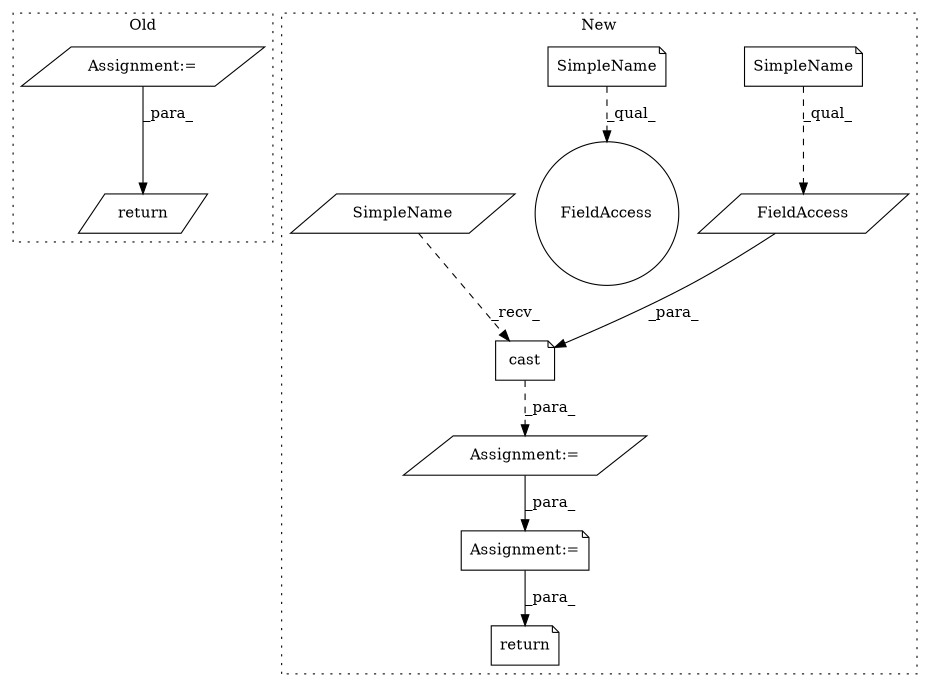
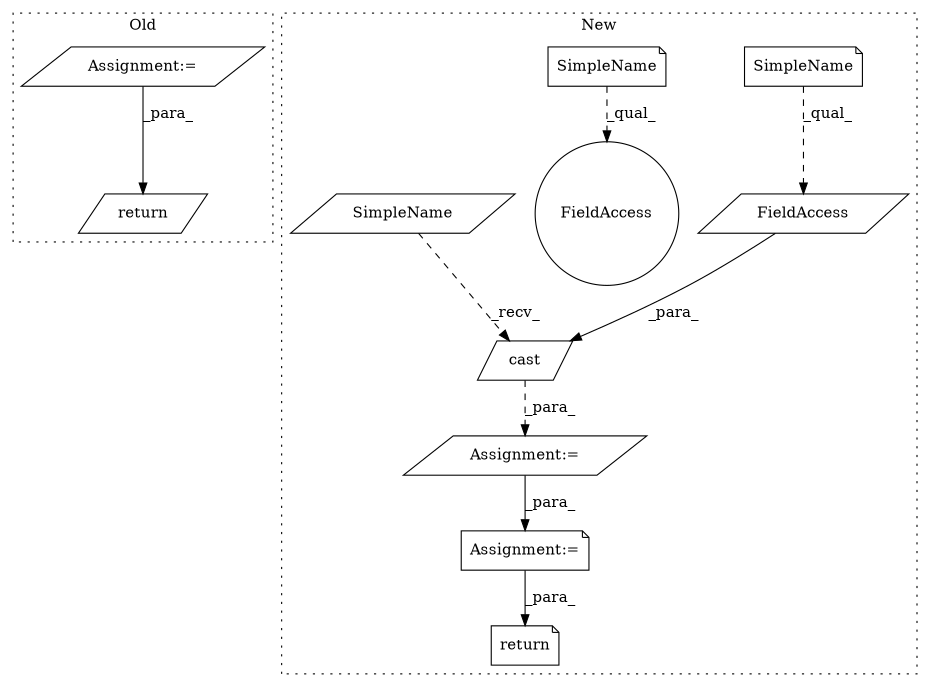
node "cast": shape note -> parallelogram
